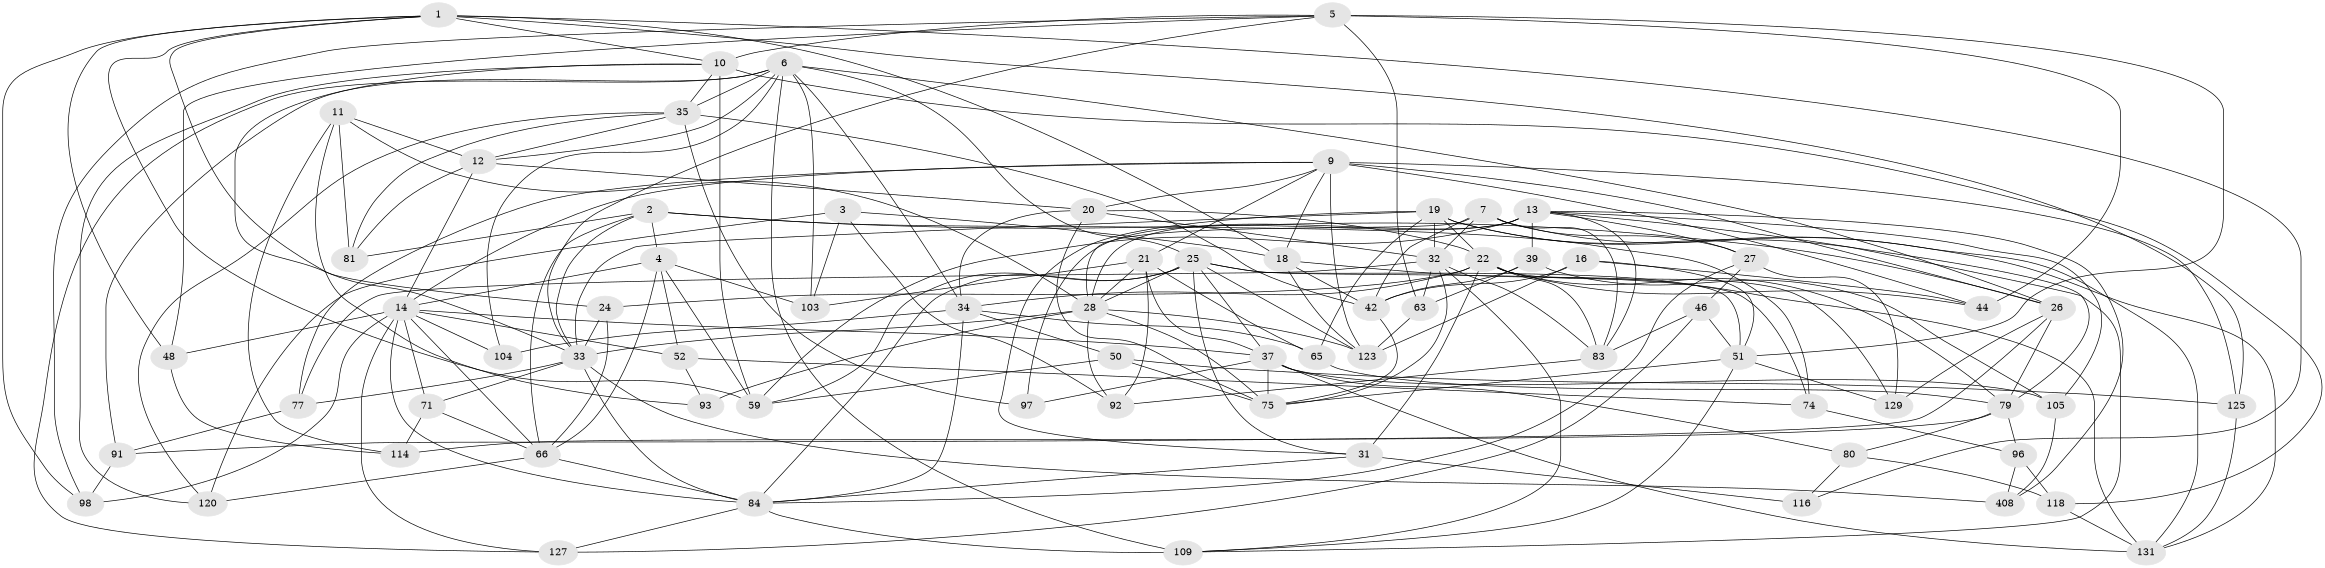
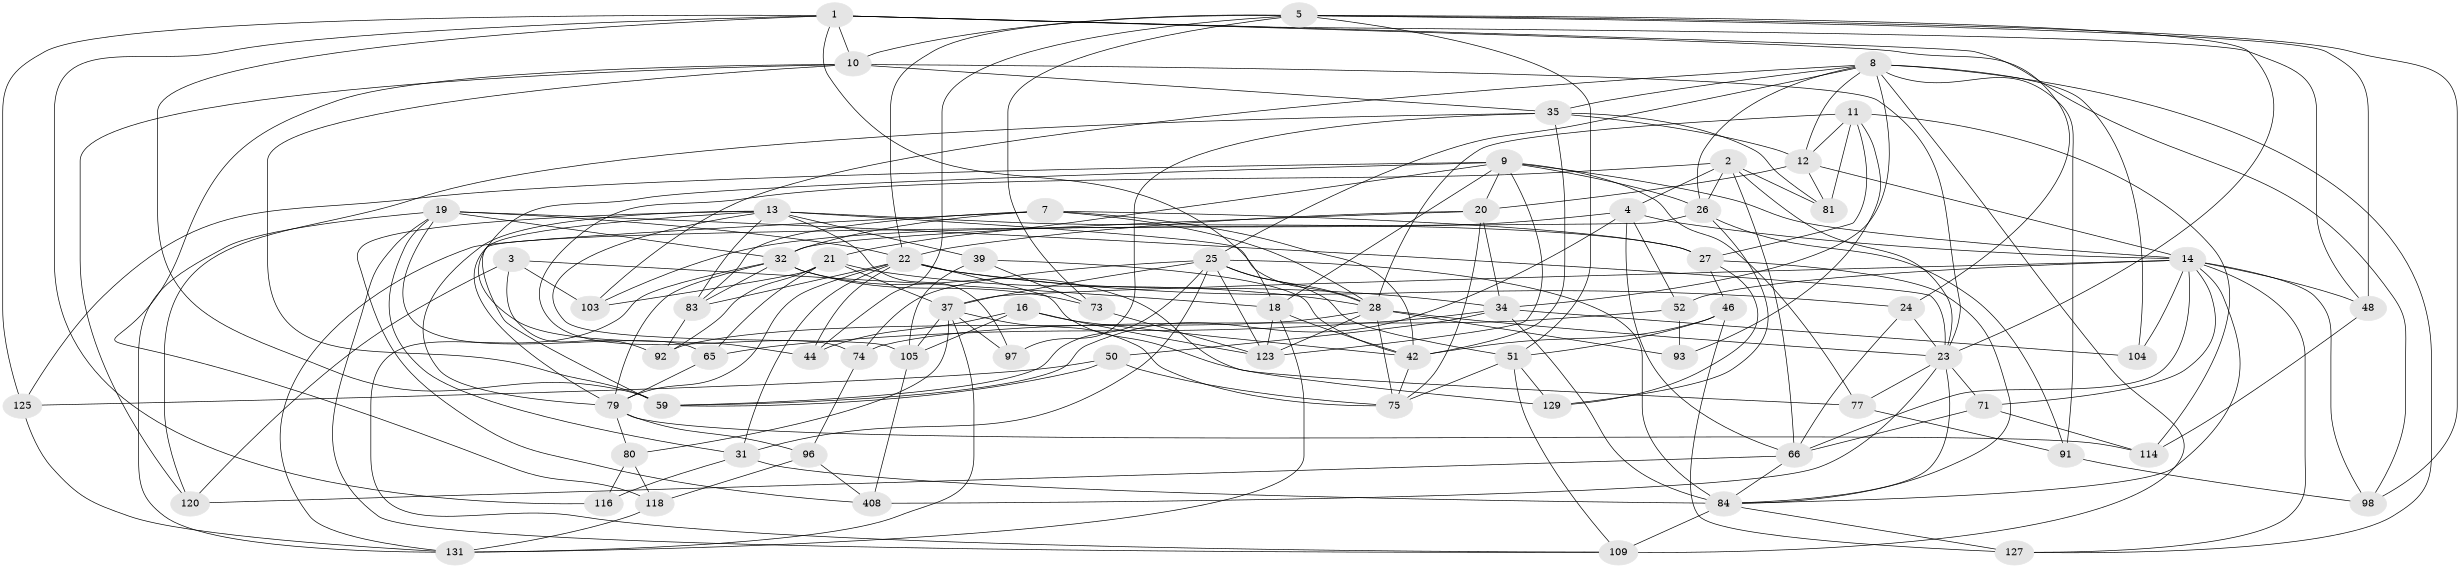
edge "5" -- "22": added
node "6": label "6" -> "8"
edge "11" -- "27": added
edge "16" -- "51": now "16" -- "105"
node "63": label "63" -> "73"
edge "46" -- "83": now "46" -- "42"
node "33": label "33" -> "23"
edge "32" -- "75": now "32" -- "79"
